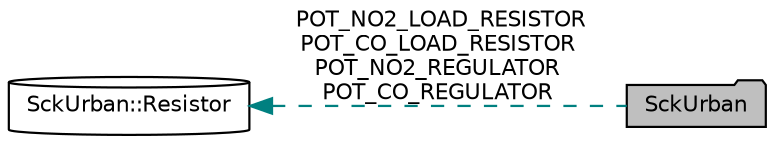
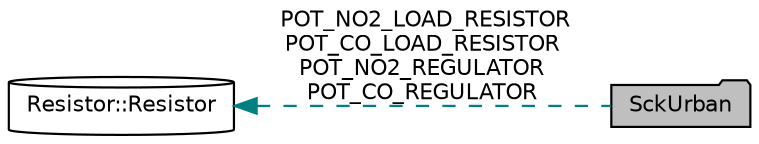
node "SckUrban::Resistor": label "SckUrban::Resistor" -> "Resistor::Resistor"
